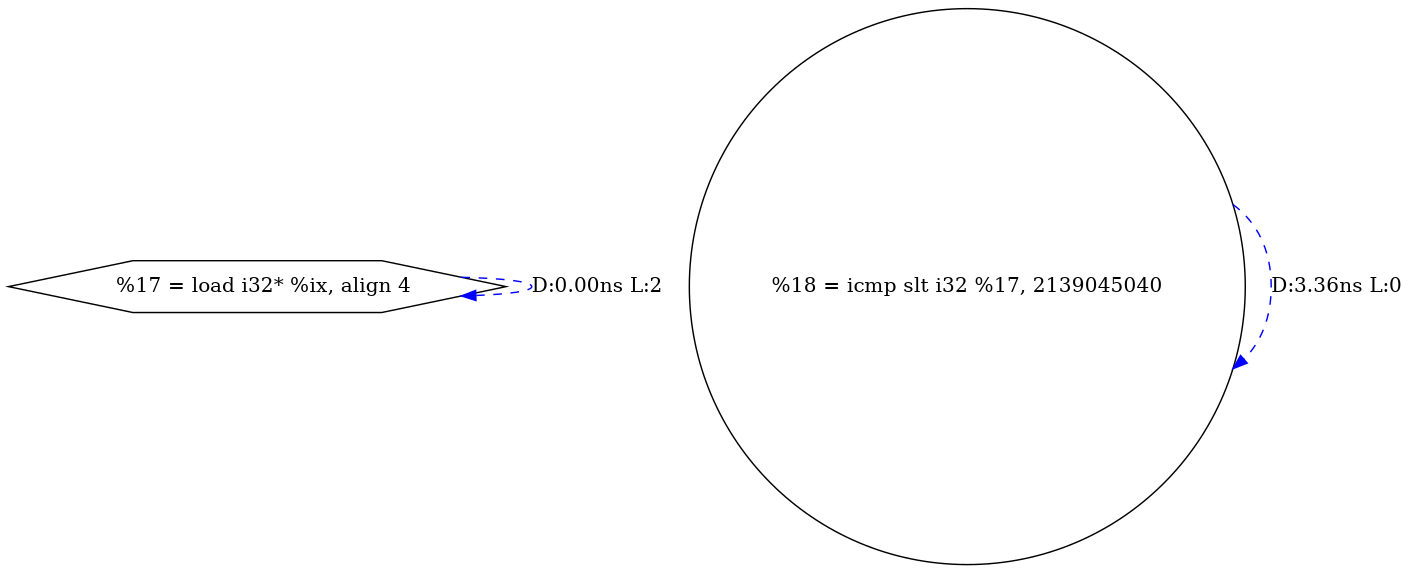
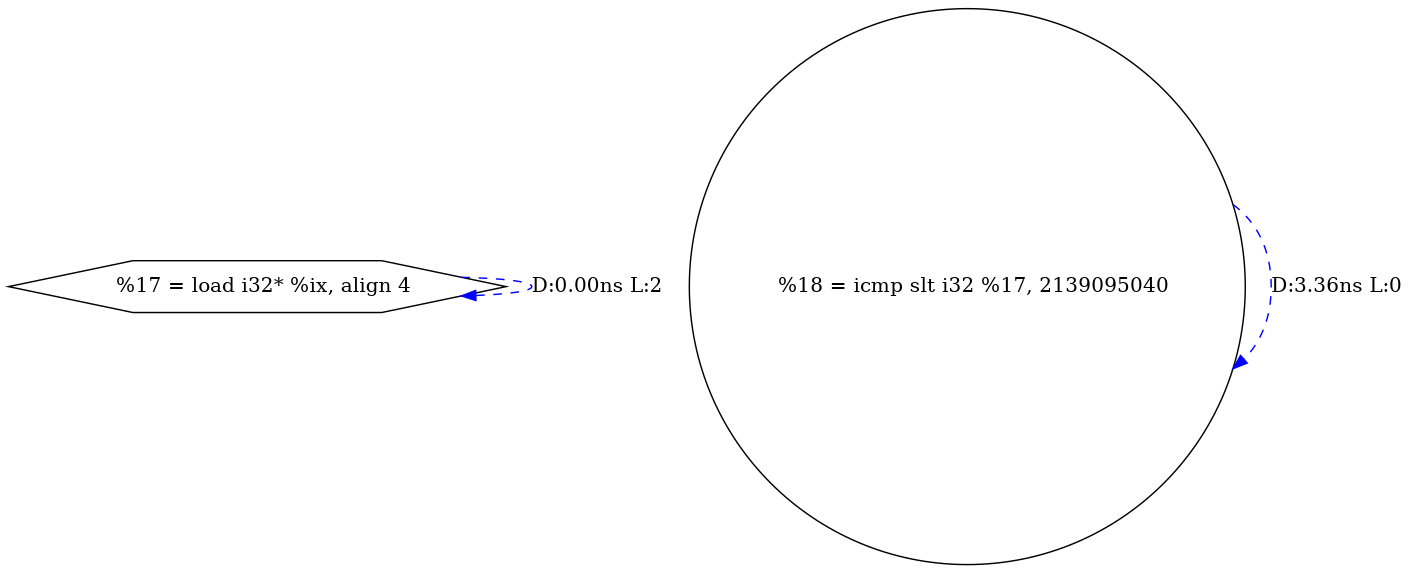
node "%18 = icmp slt i32 %17, 2139045040": label "%18 = icmp slt i32 %17, 2139045040" -> "%18 = icmp slt i32 %17, 2139095040"
